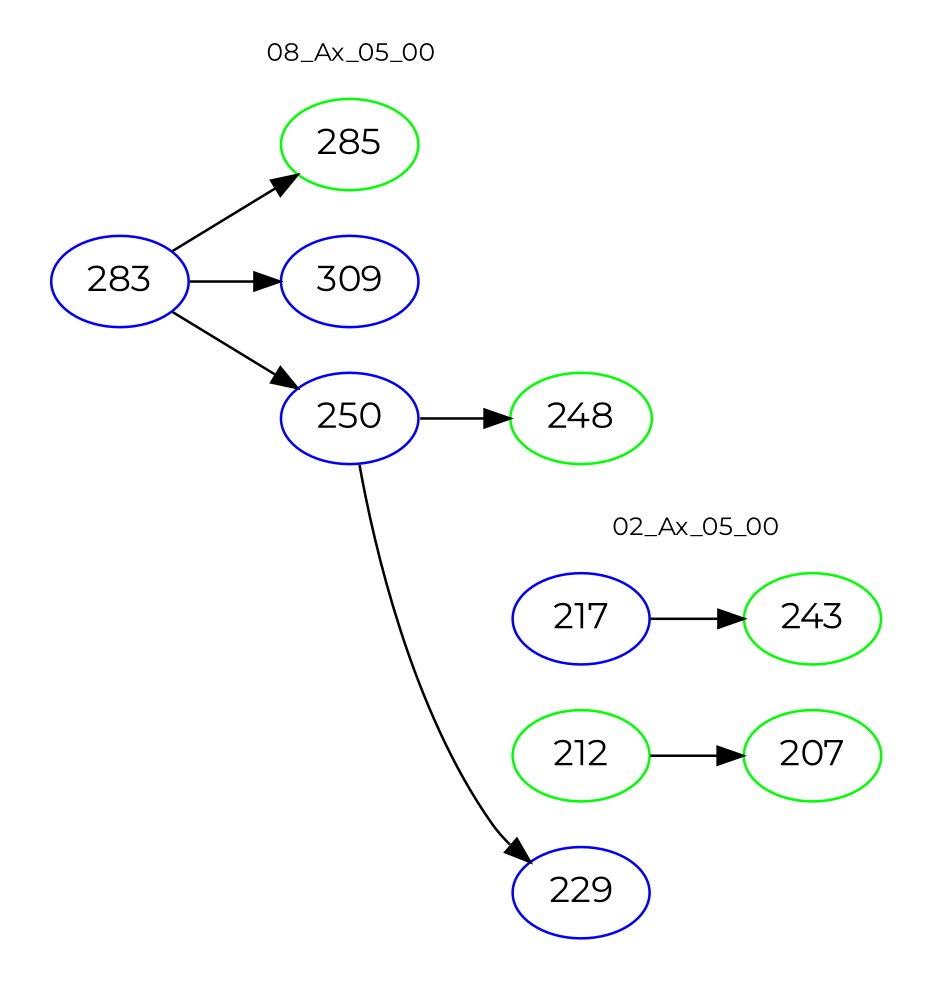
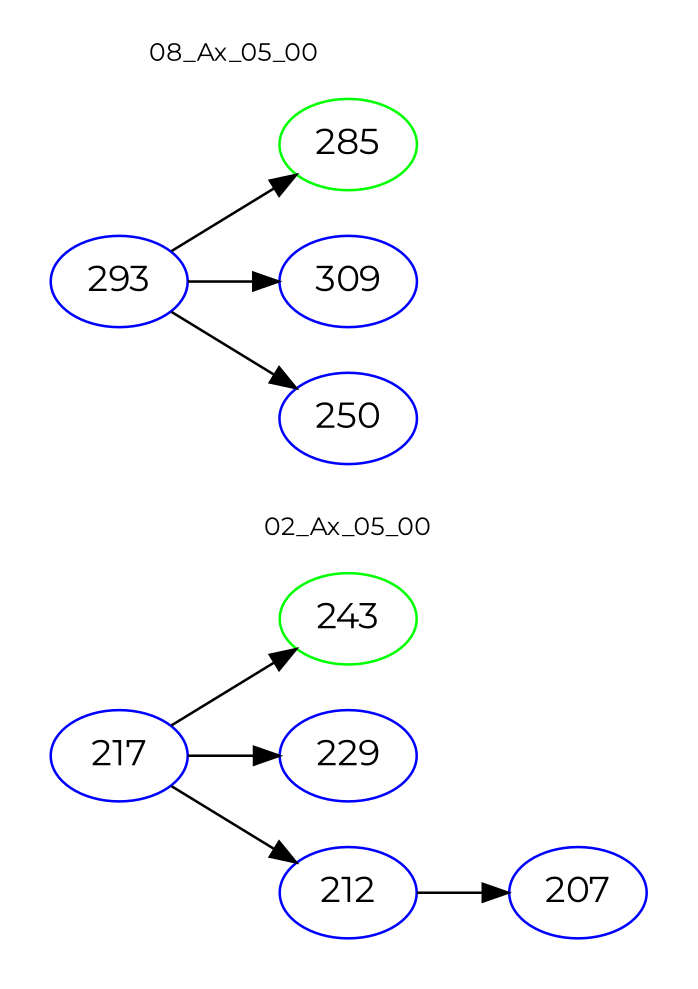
node "283": label "283" -> "293"
node "248": removed
edge "250" -> "229": now "217" -> "229"
node "212": color green -> blue
node "207": color green -> blue
edge "217" -> "212": added
